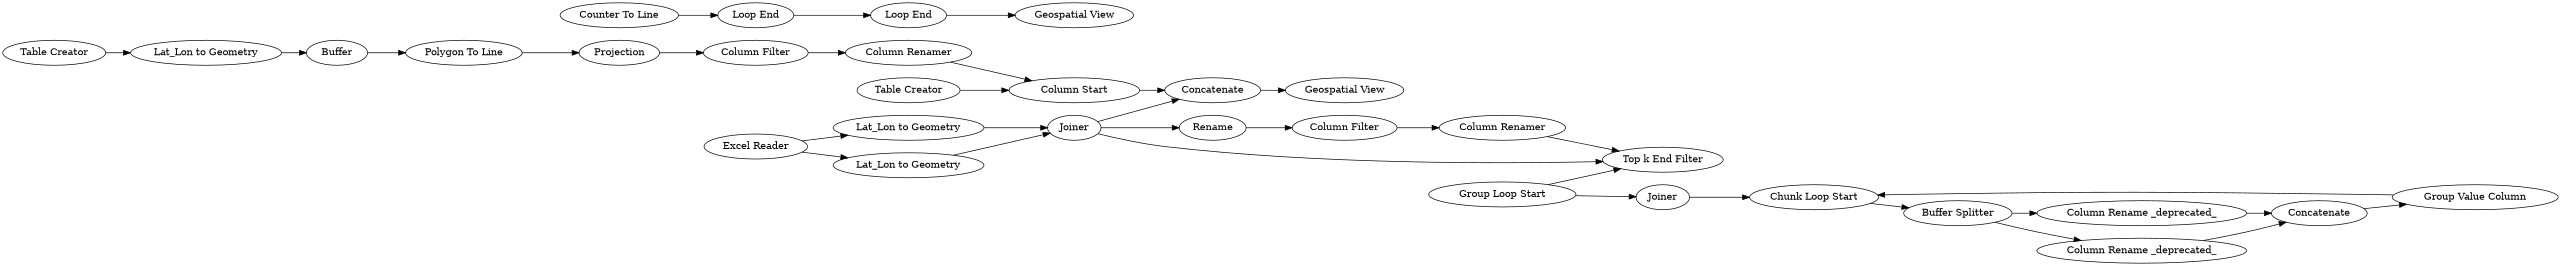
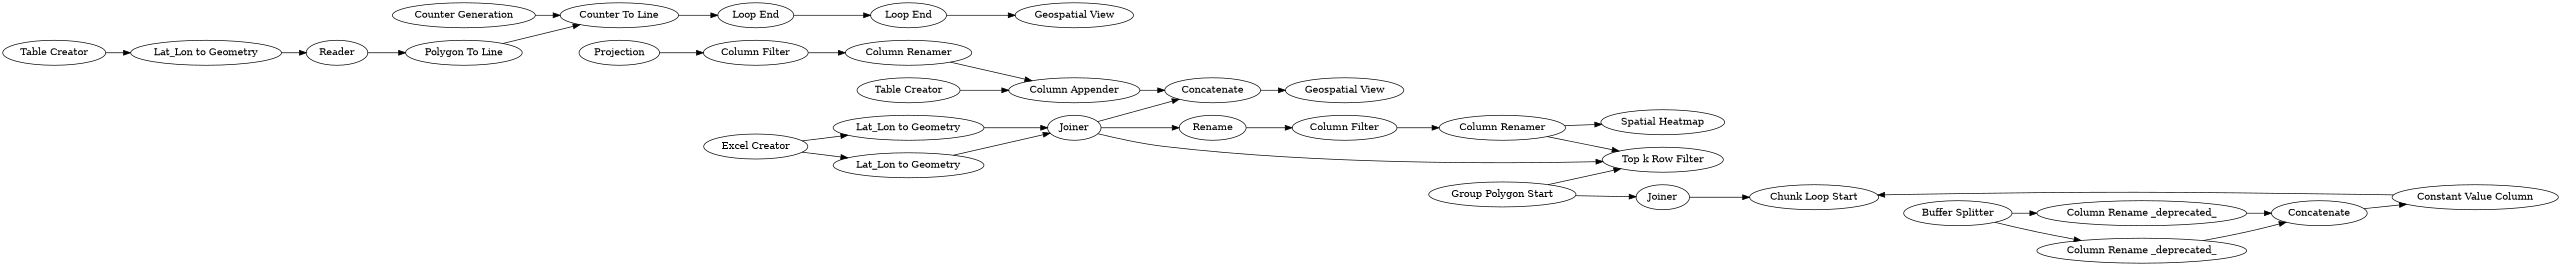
node "Counter Generation": added
node "Buffer": label "Buffer" -> "Reader"
edge "Polygon To Line" -> "Projection": now "Polygon To Line" -> "Counter To Line"
node "Column Start": label "Column Start" -> "Column Appender"
node "Spatial Heatmap": added
node "Excel Reader": label "Excel Reader" -> "Excel Creator"
node "Top k End Filter": label "Top k End Filter" -> "Top k Row Filter"
node "Group Loop Start": label "Group Loop Start" -> "Group Polygon Start"
node "Group Value Column": label "Group Value Column" -> "Constant Value Column"
edge "Chunk Loop Start" -> "Buffer Splitter": removed
